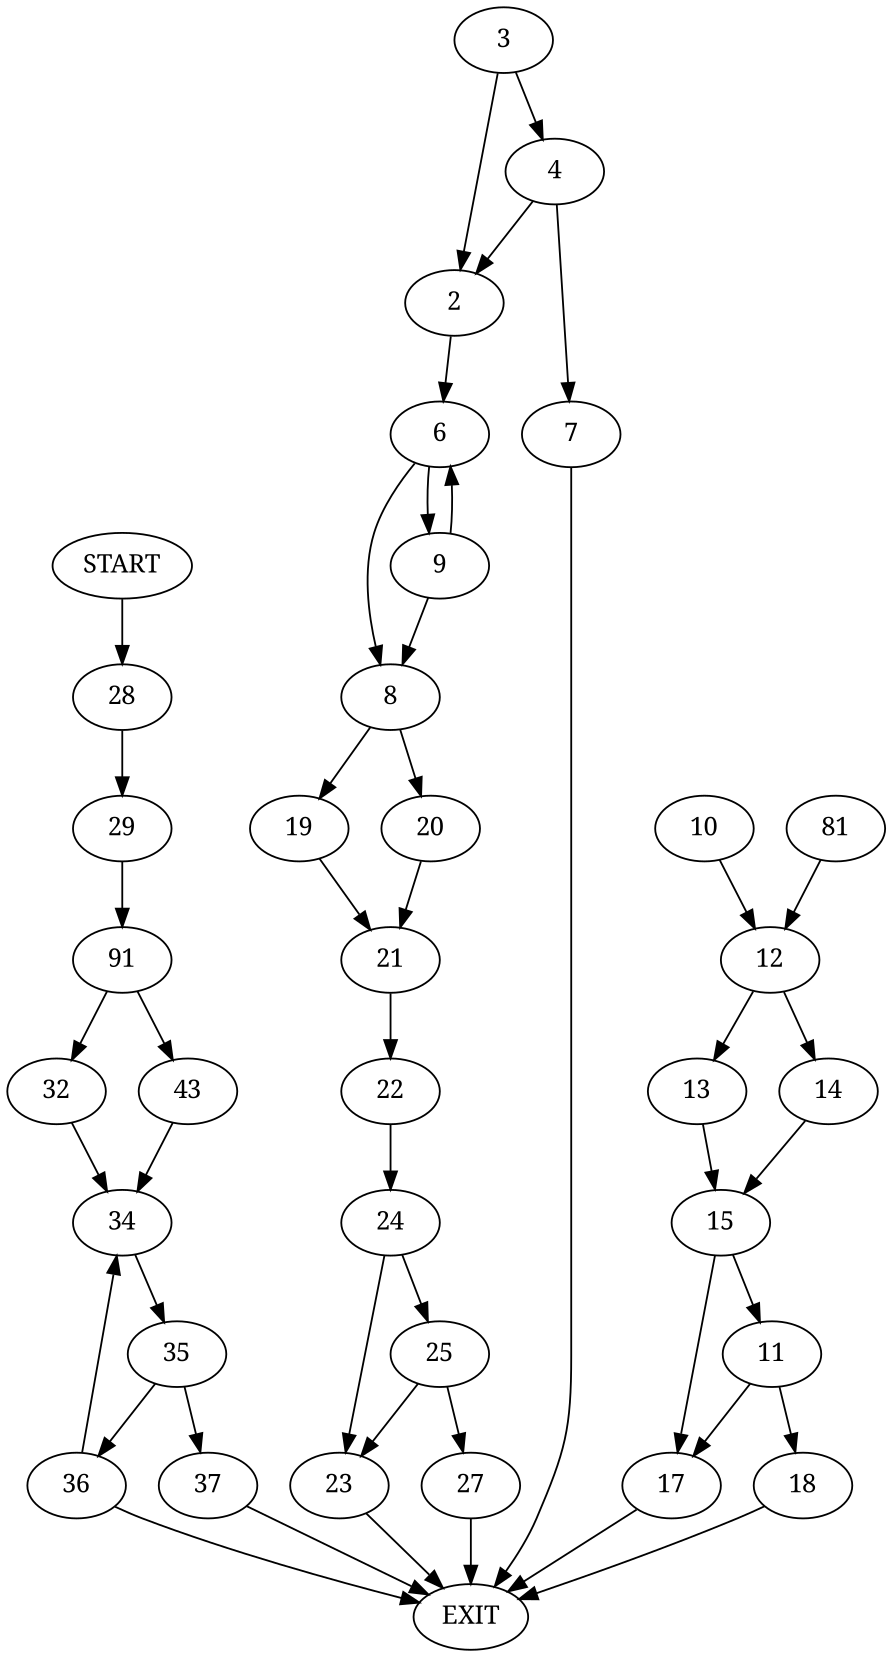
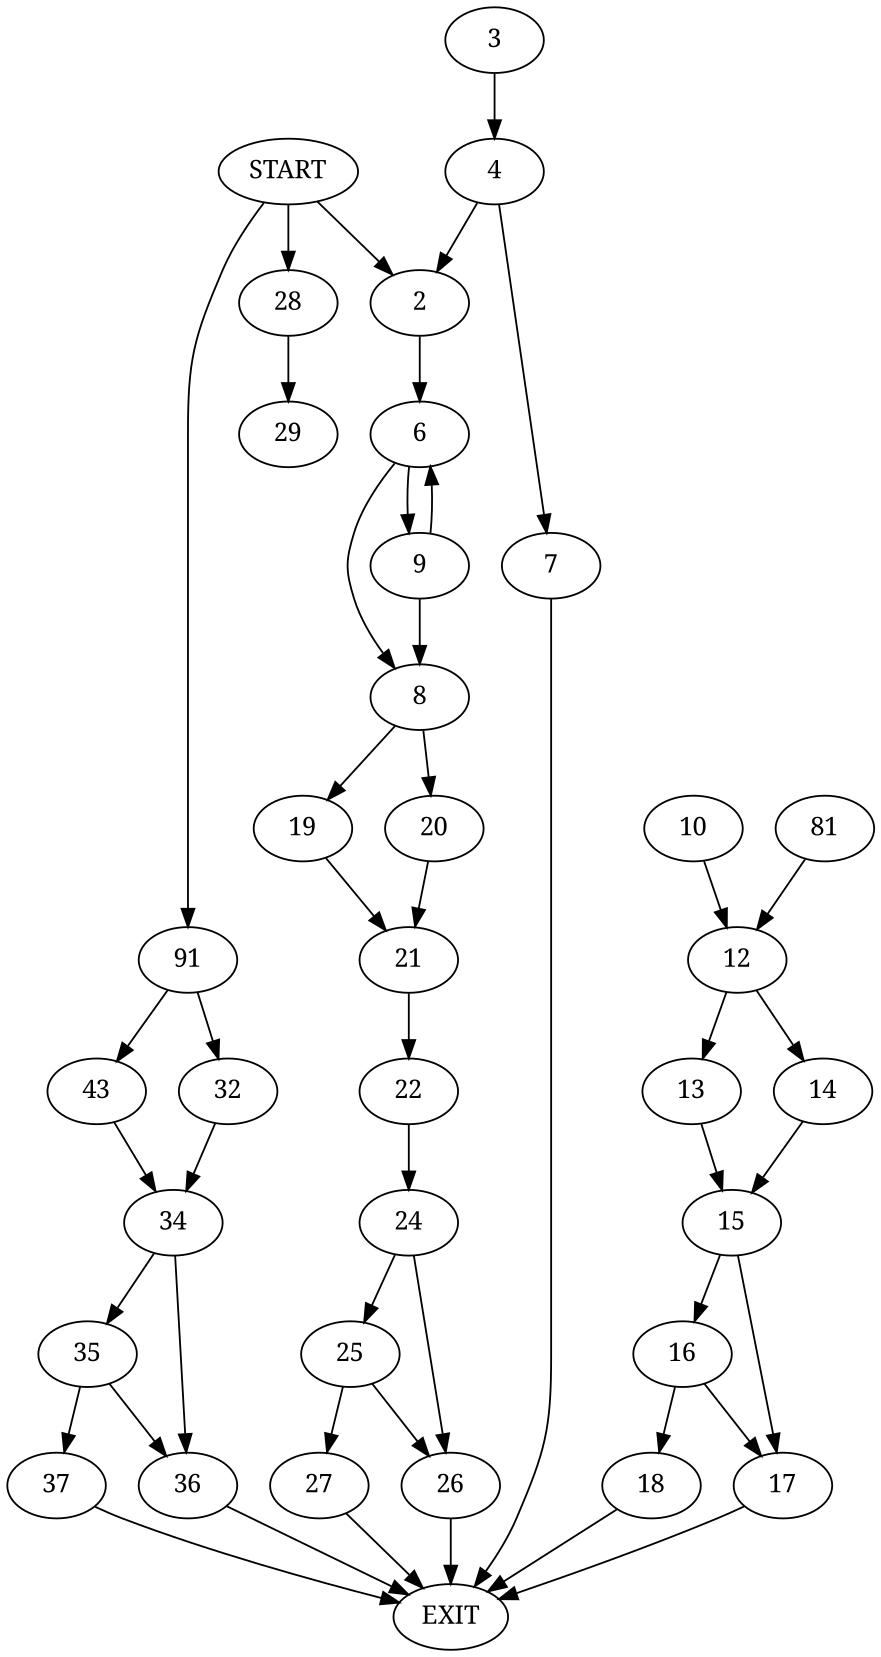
edge "3" -> "2": now "START" -> "2"
edge "29" -> "91": now "START" -> "91"
node "11": label "11" -> "16"
edge "36" -> "34": reversed
node "23": label "23" -> "26"
